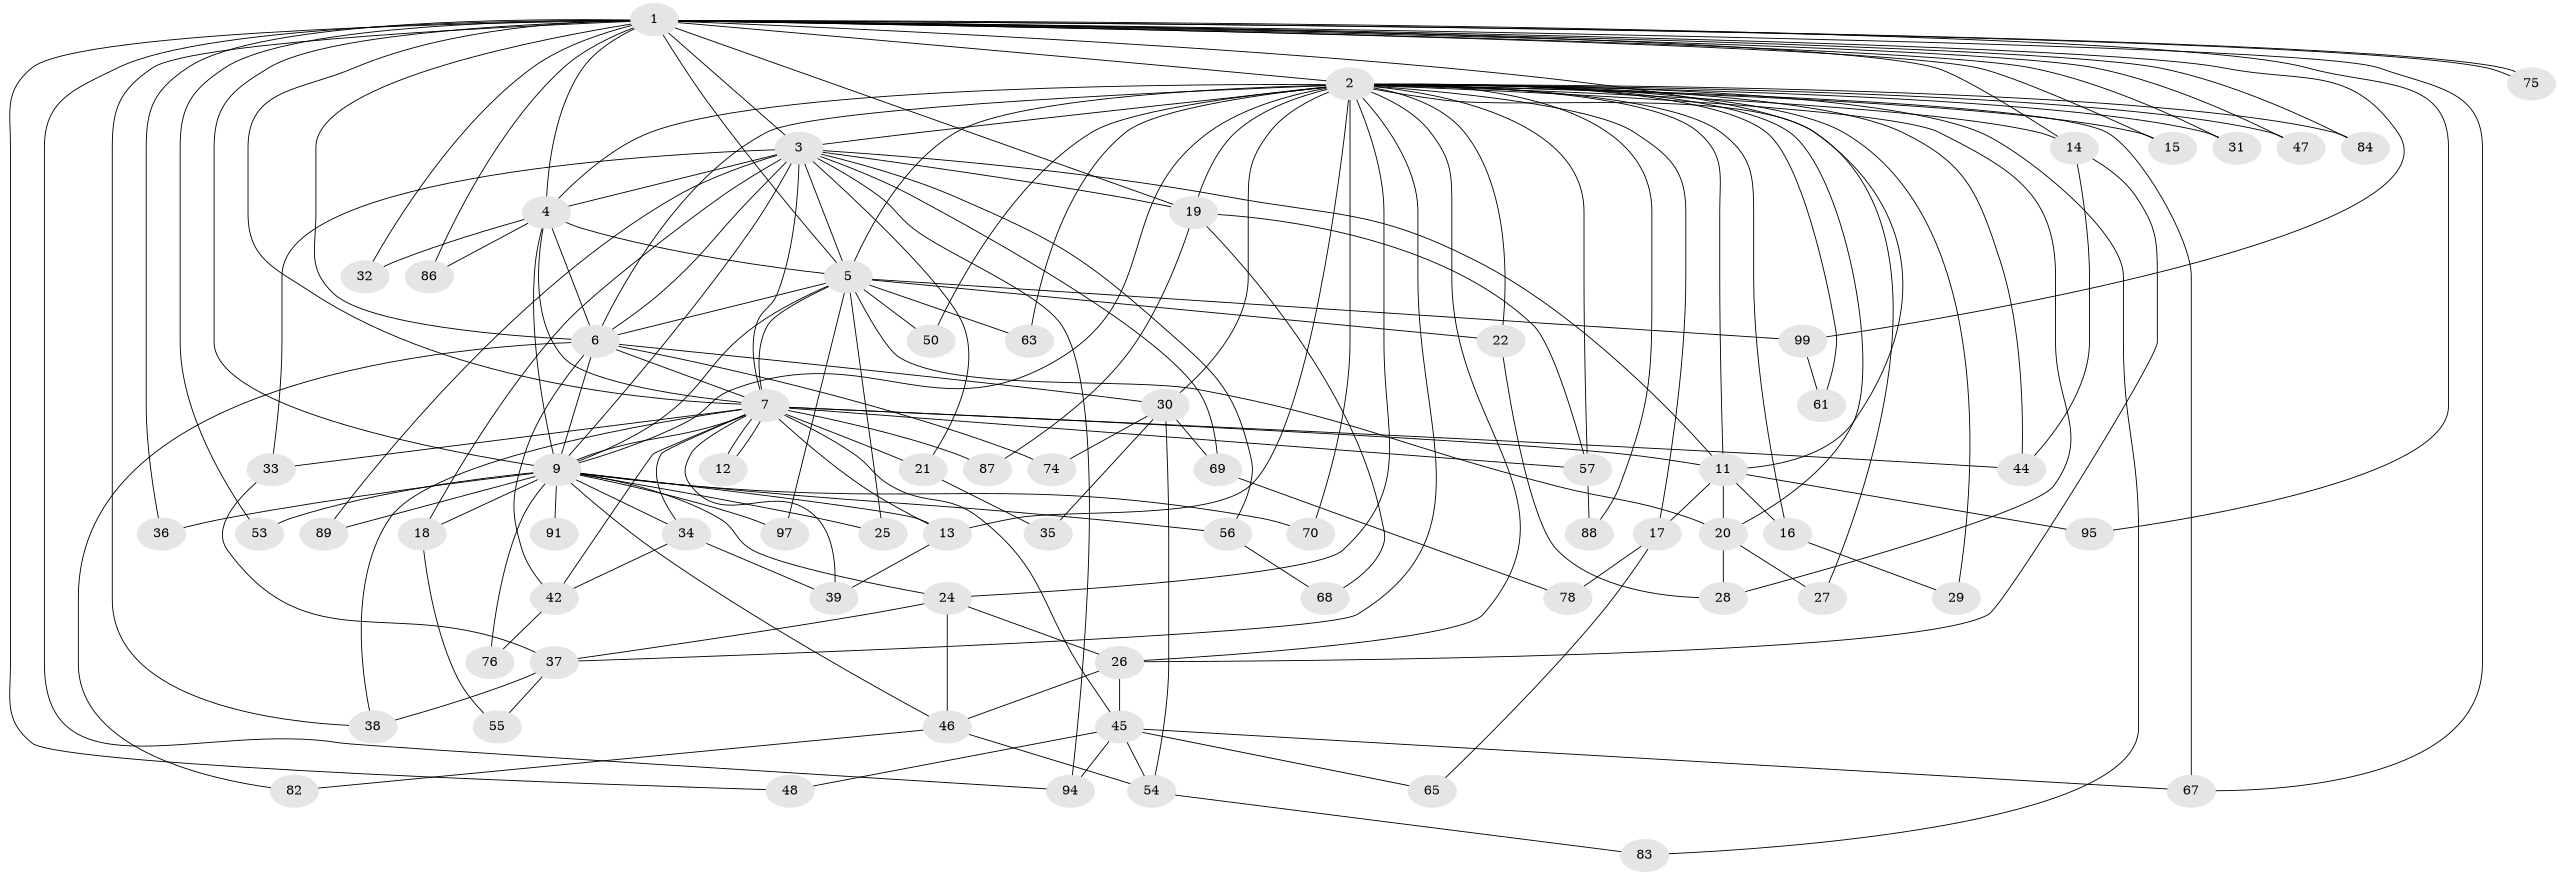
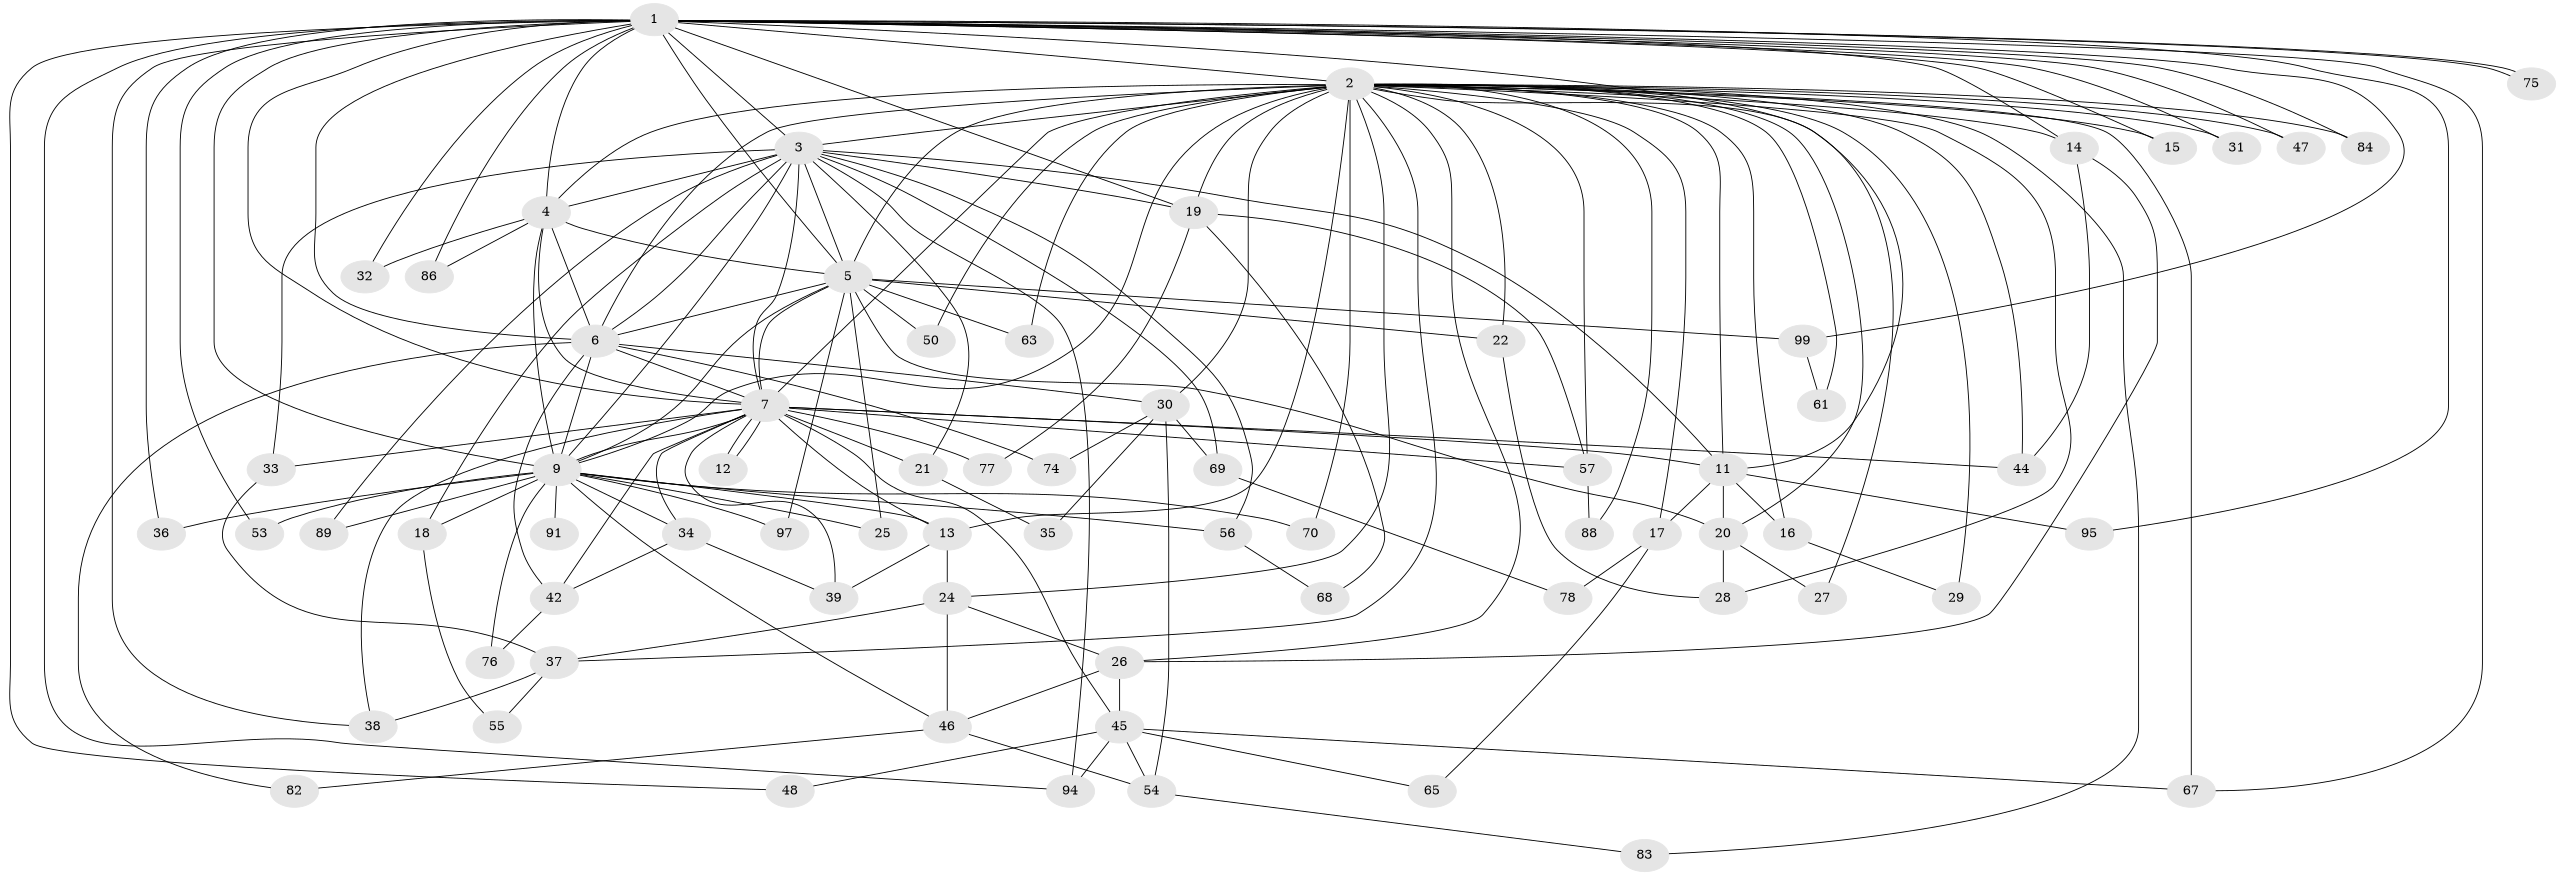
edge "2" -- "7": added
node "87": label "87" -> "77"
edge "9" -- "24": now "13" -- "24"
